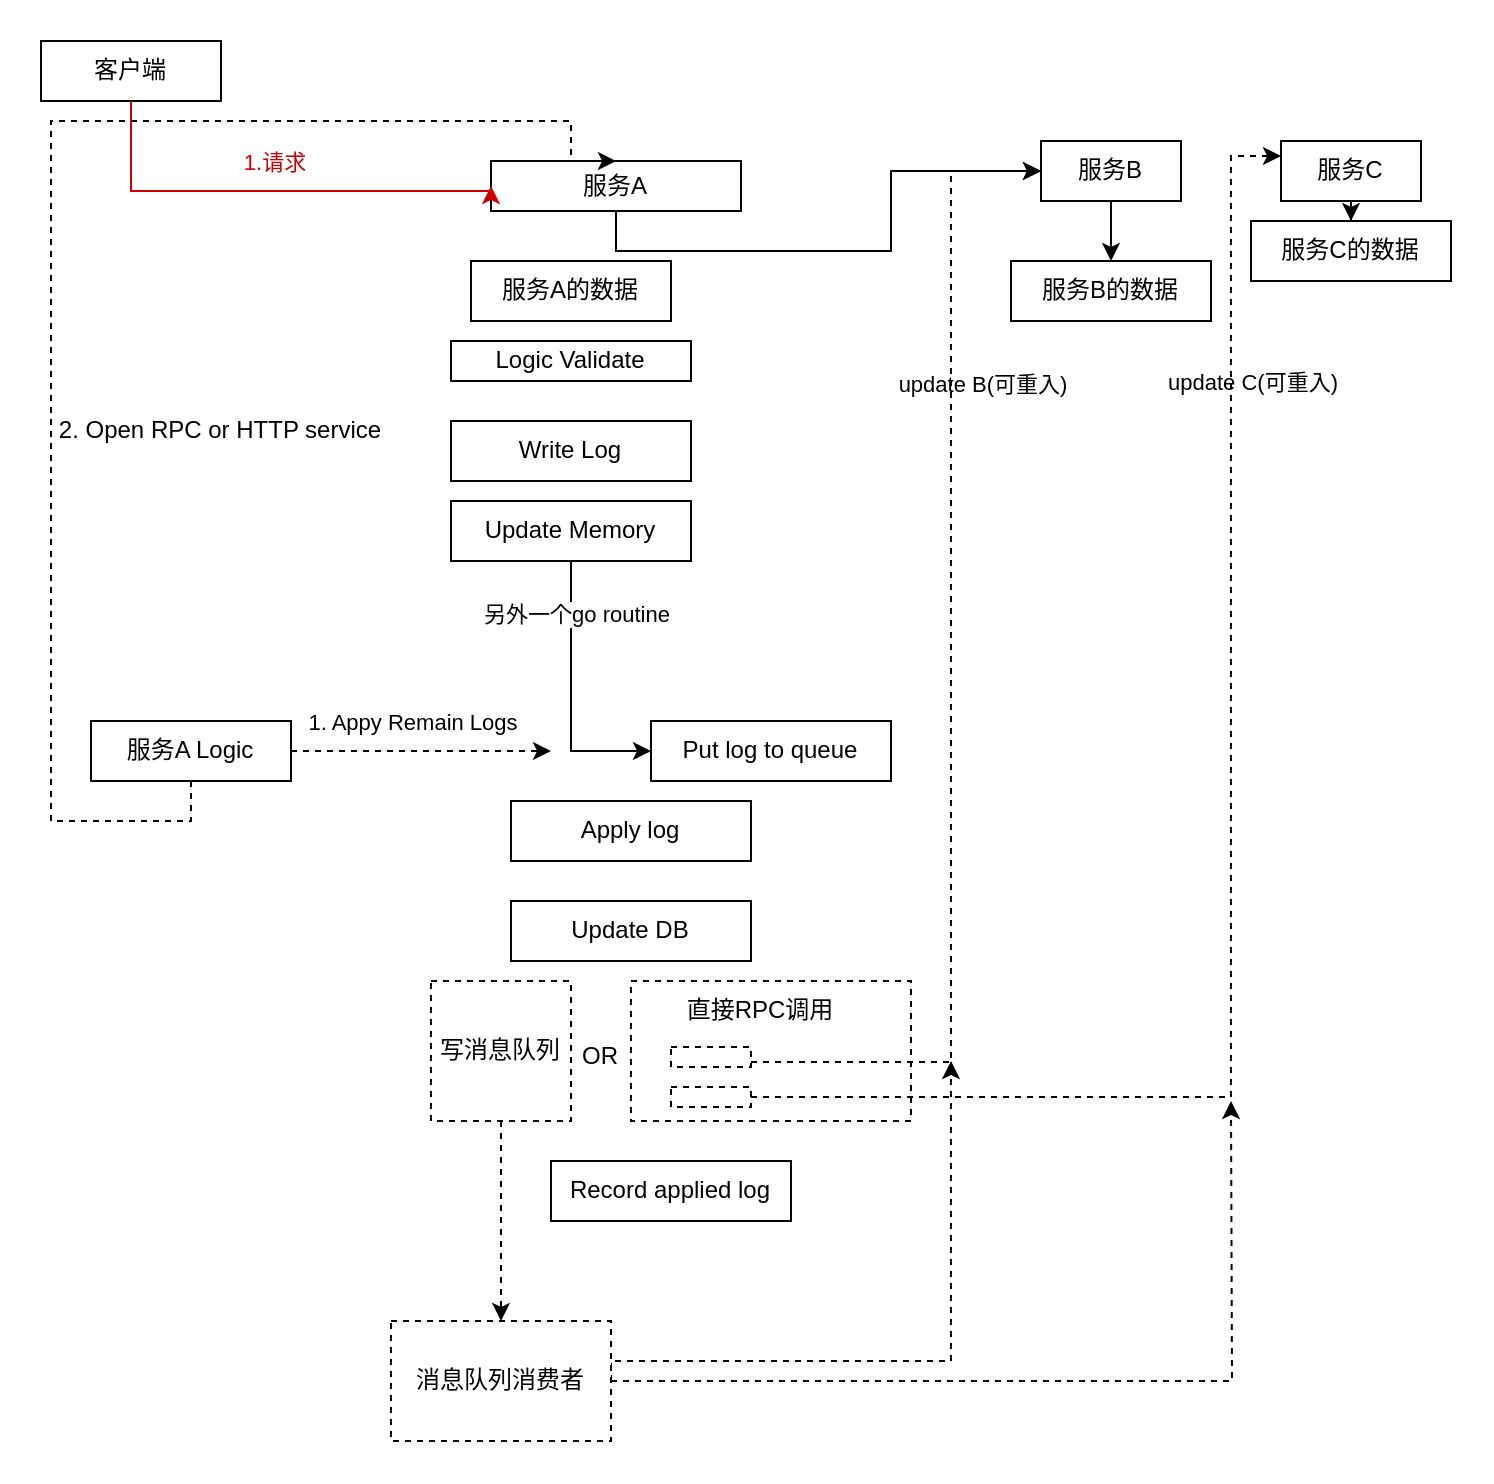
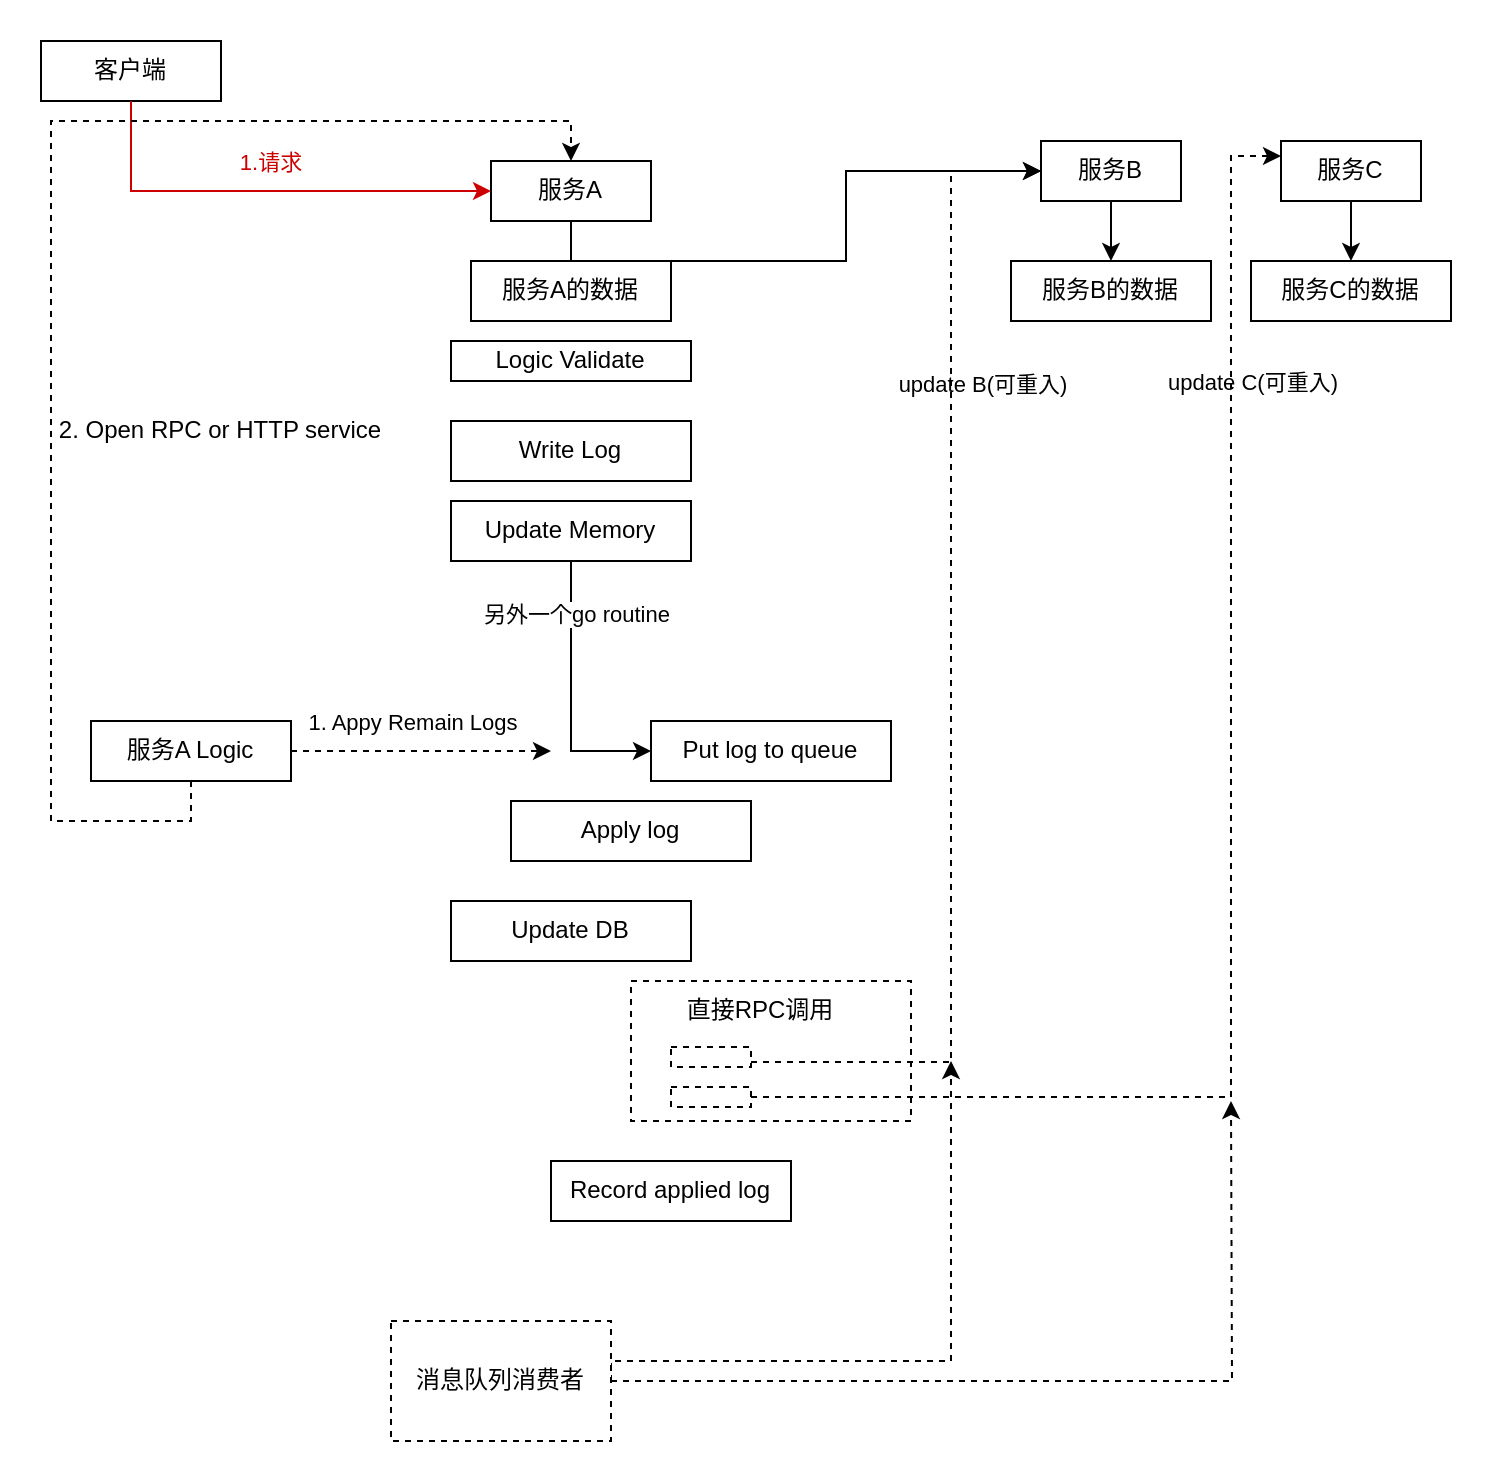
node "服务A": size 250x50 -> 160x60
node "服务C的数据": moved (1351, 251) -> (1351, 291)
node "Update DB": moved (631, 931) -> (571, 931)
node "写消息队列": removed
node "OR": removed
edge "写消息队列" -> "消息队列消费者": removed
